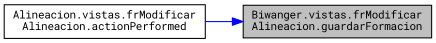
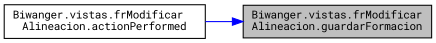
node "Alineacion.vistas.frModificar Alineacion.actionPerformed": label "Alineacion.vistas.frModificar Alineacion.actionPerformed" -> "Biwanger.vistas.frModificar Alineacion.actionPerformed"
